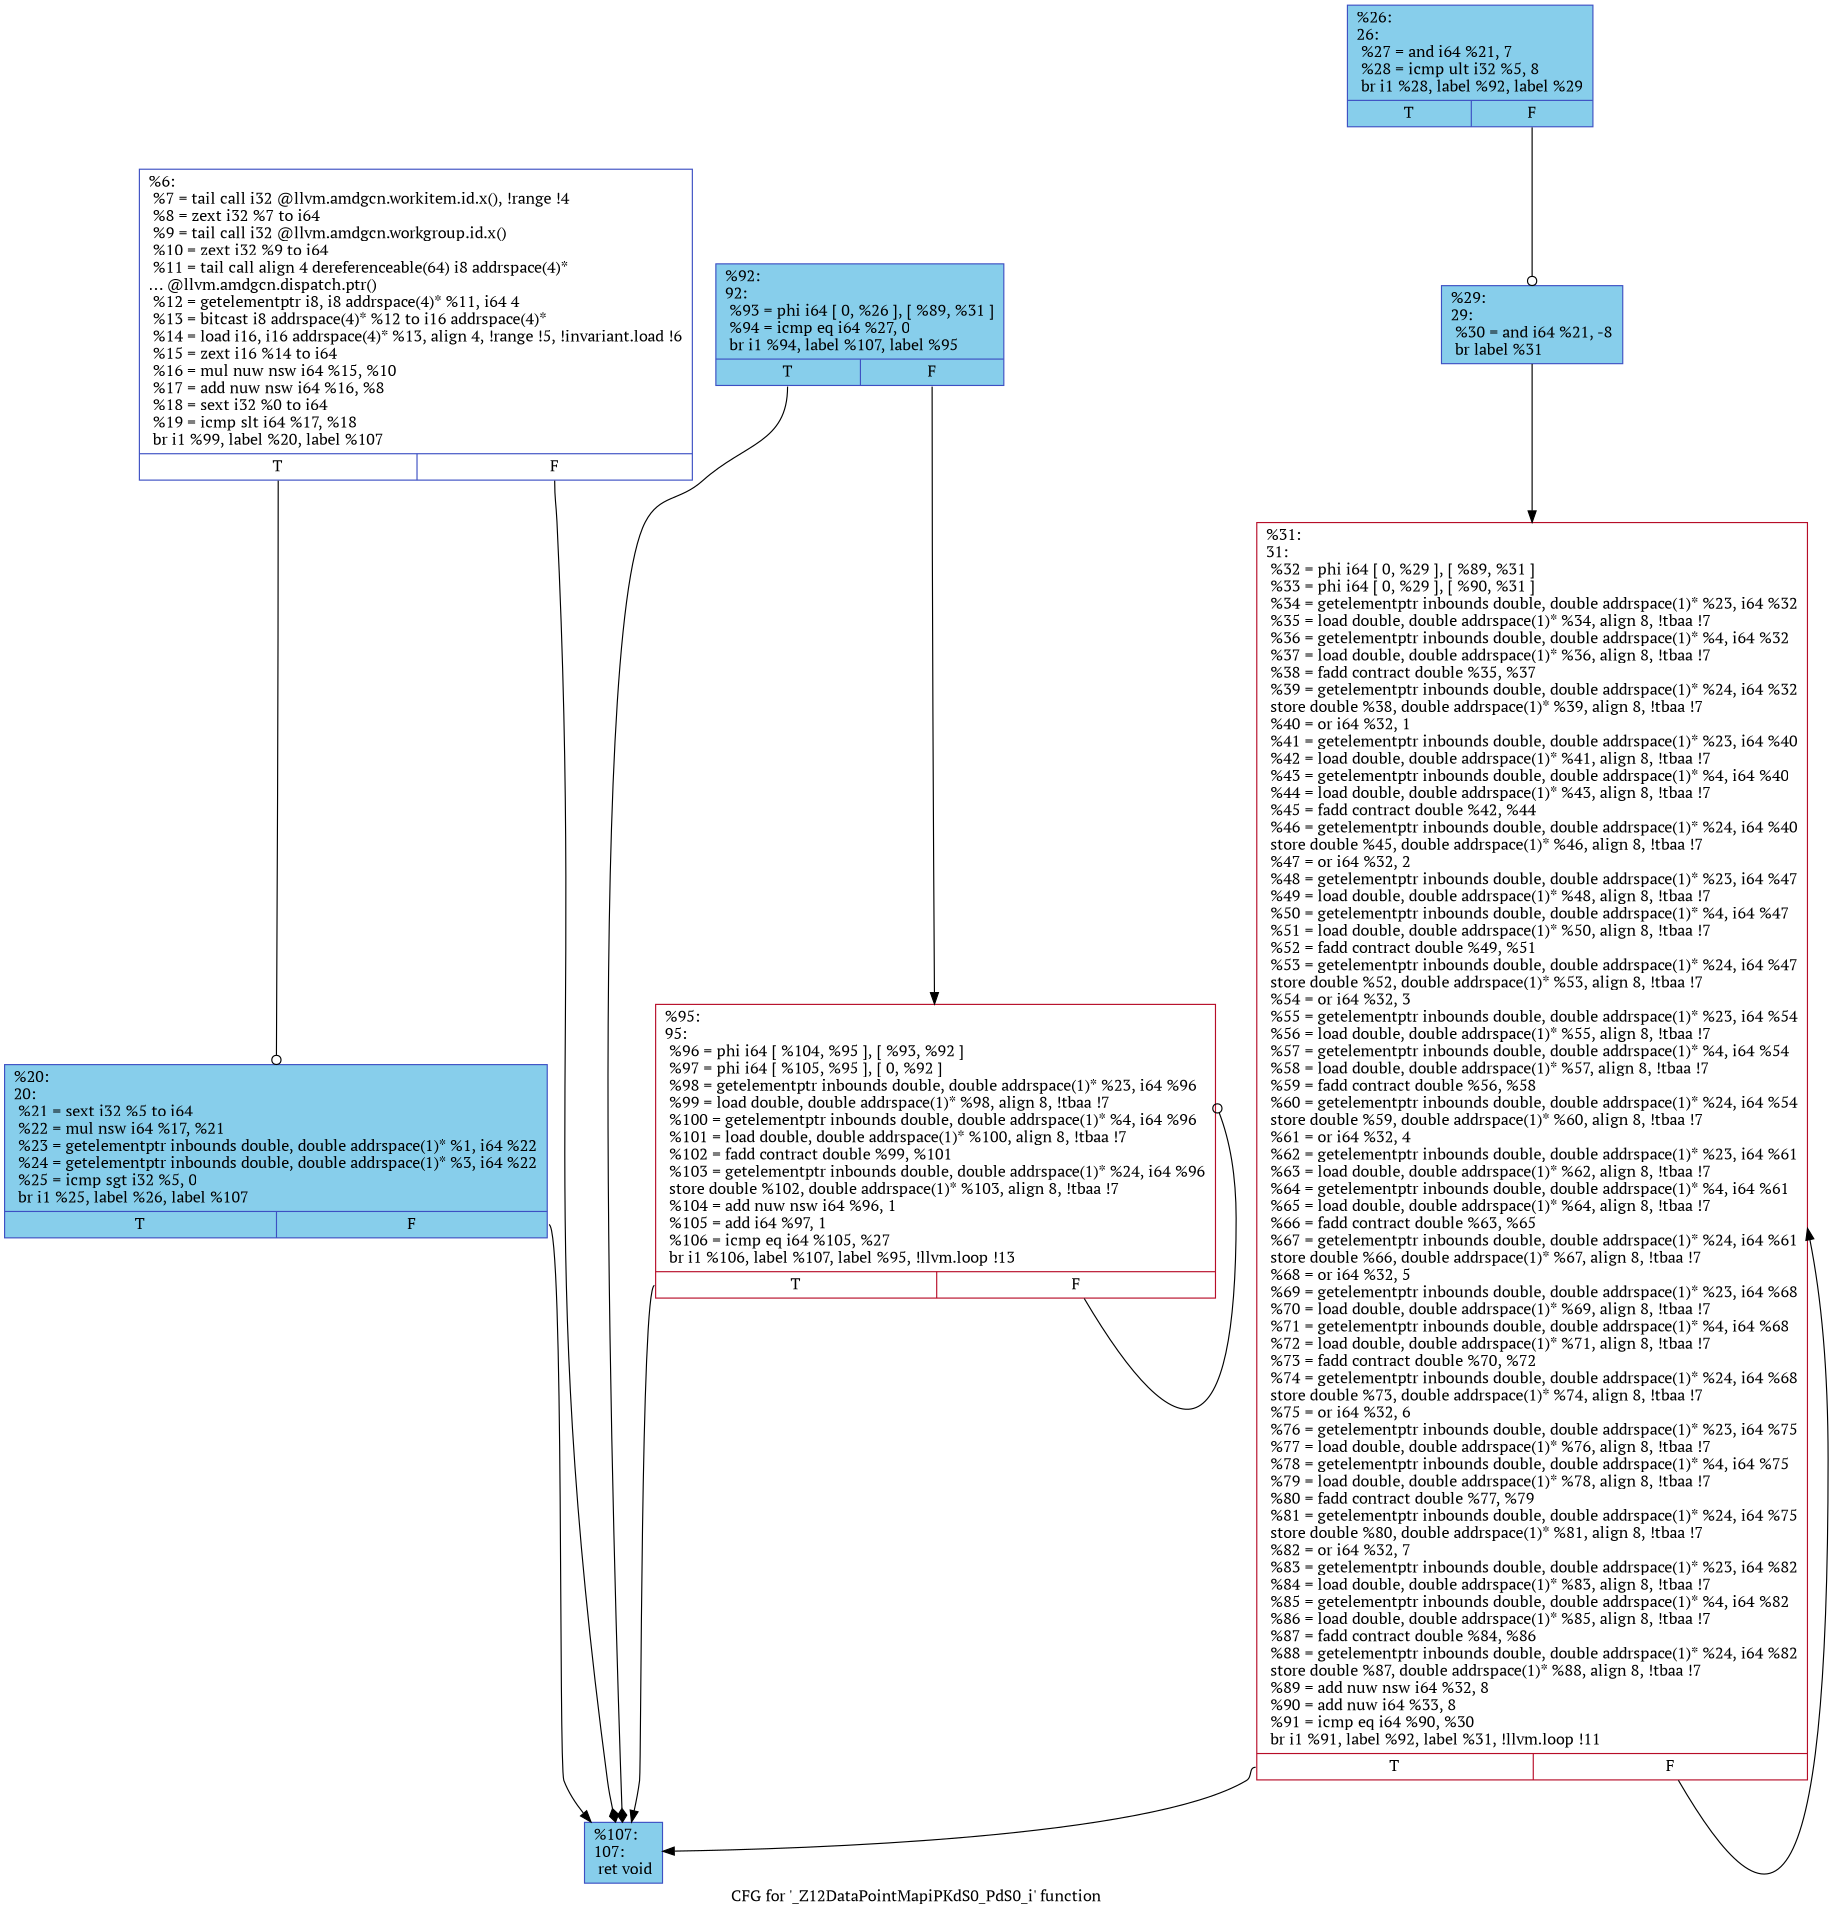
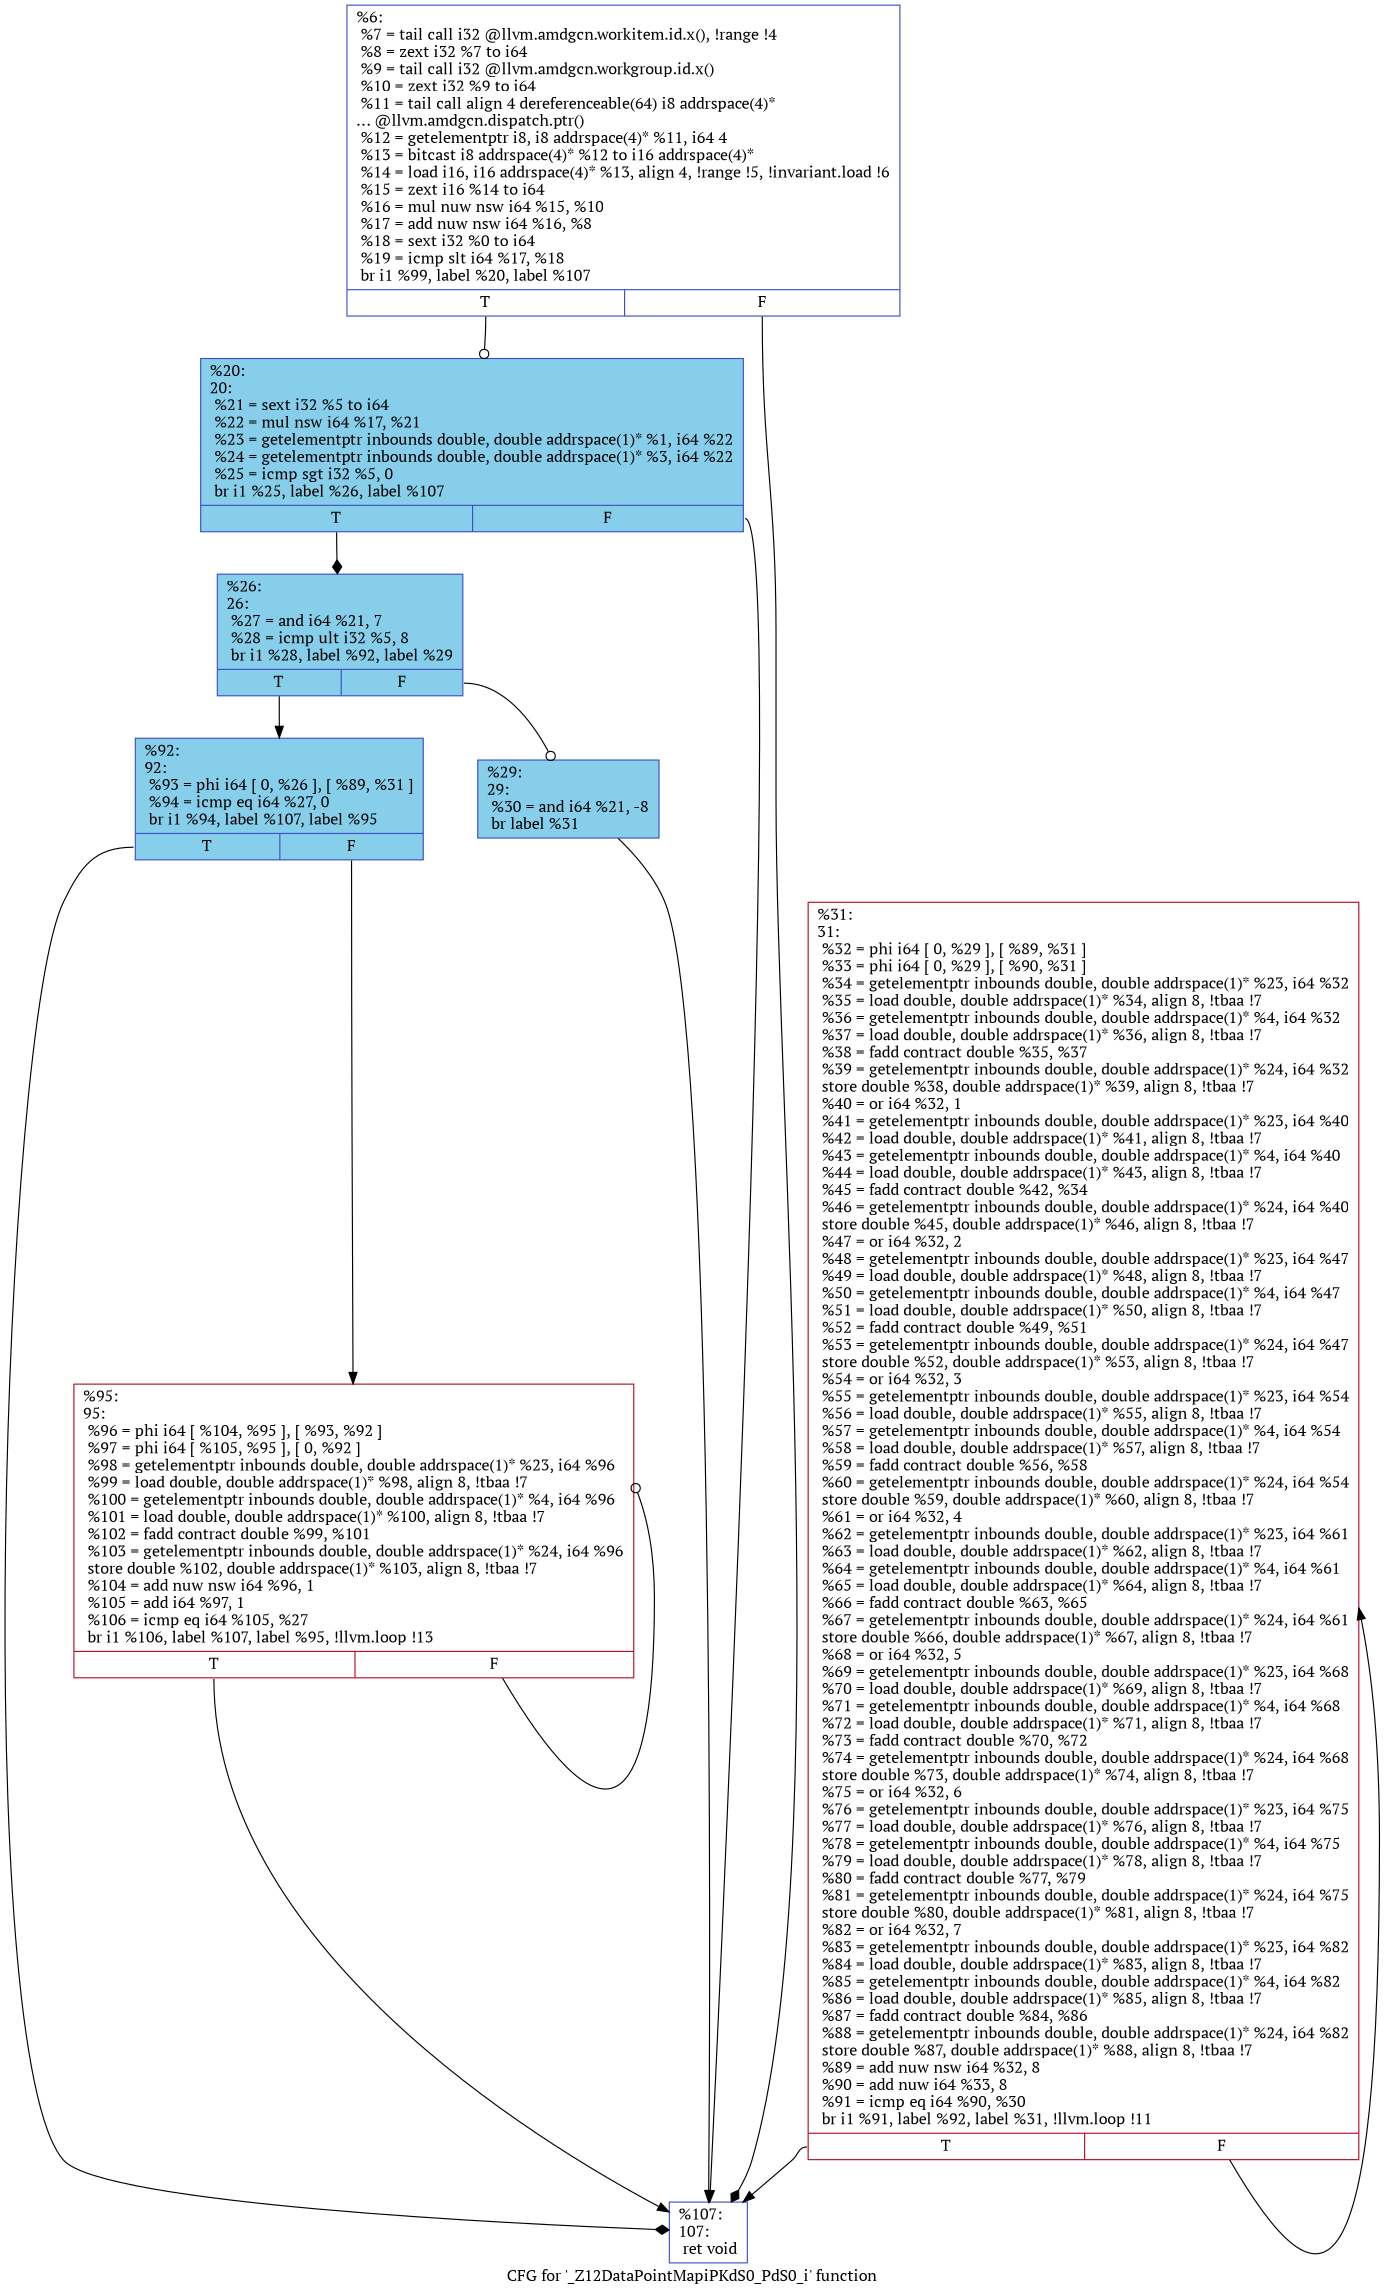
edge "%29:" -> "%31:": now "%29:" -> "%107:"
edge "%20:" -> "%26:": added
edge "%26:" -> "%92:": added
node "%31:": text "%45 = fadd contract double %42, %44" -> "%45 = fadd contract double %42, %34"
node "%107:": fillcolor skyblue -> white
